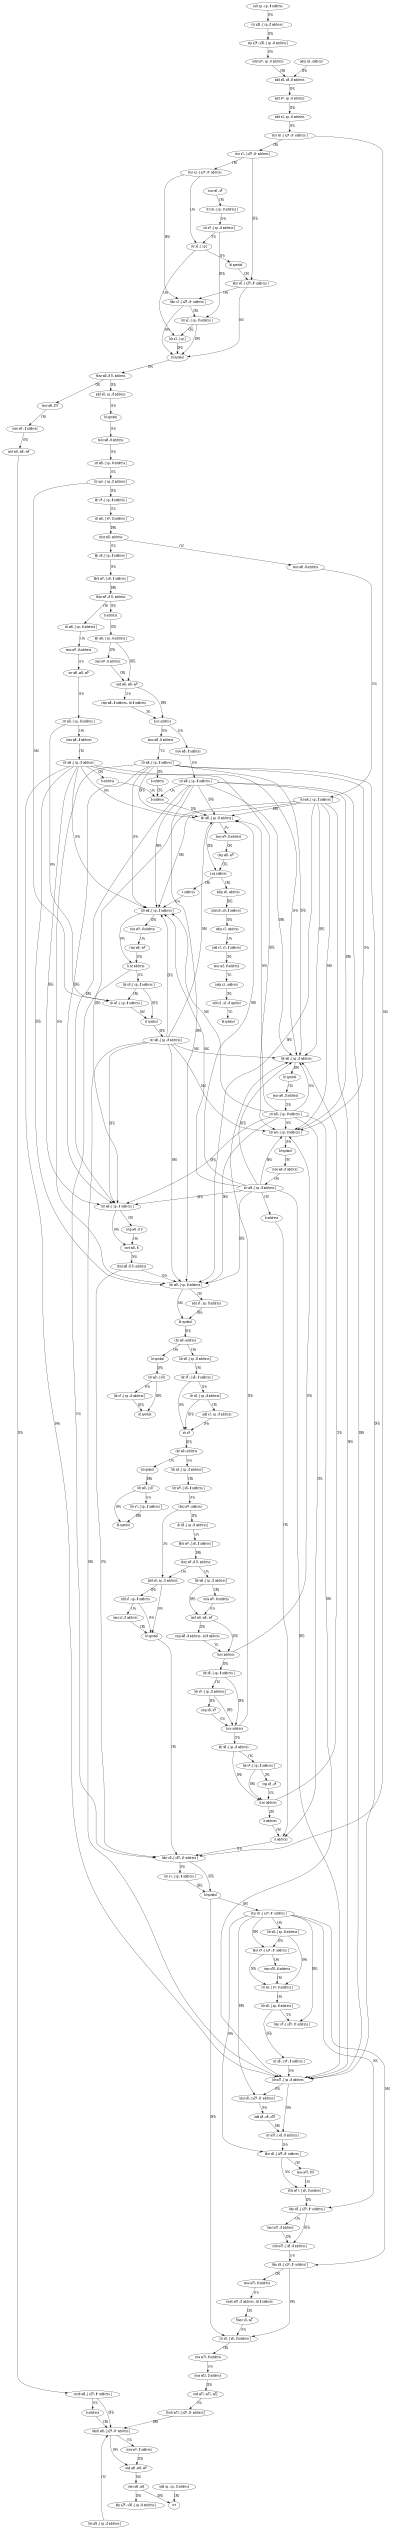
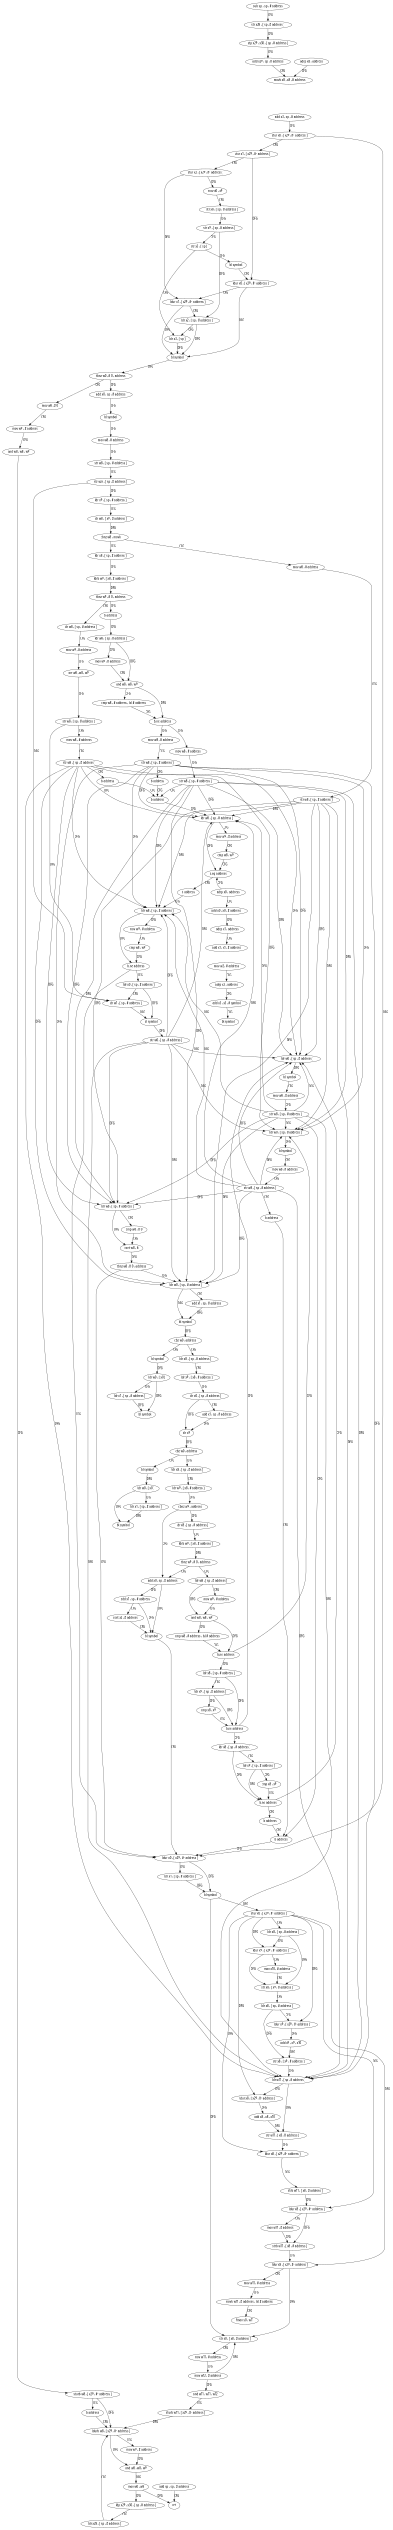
node "add x8 , x8 , # address": label "add x8 , x8 , # address" -> "movk x8 , x8 , # address"
node "add x9 , sp , # address": removed
edge "stur x2 , [ x29 , #- address ]" -> "str x3 , [ sp ]": now "stur x2 , [ x29 , #- address ]" -> "mov x0 , x9"
node "cbnz w8 , address": label "cbnz w8 , address" -> "cbnz w8 , movk"
edge "b.eq address" -> "adrp x0 , address": reversed
edge "adrp x0 , address" -> "add x0 , x0 , # address": label "DFG" -> "CFG"
edge "add x1 , x1 , # address" -> "mov w2 , # address": removed, label "CFG"
edge "ldr x9 , [ x8 , # address ]" -> "blr x9": removed, label "DFG"
node "mov x2 , # address": label "mov x2 , # address" -> "cset x2 , # address"
node "add x9 , x9 , x10": added
node "mov w11 , # 0": removed
edge "fmov s0 , w11" -> "str s0 , [ x8 , # address ]": now "mov w12 , # address" -> "str s0 , [ x8 , # address ]"
edge "ldp x29 , x30 , [ sp , # address ]" -> "ldr x28 , [ sp , # address ]": added, label "CFG"
